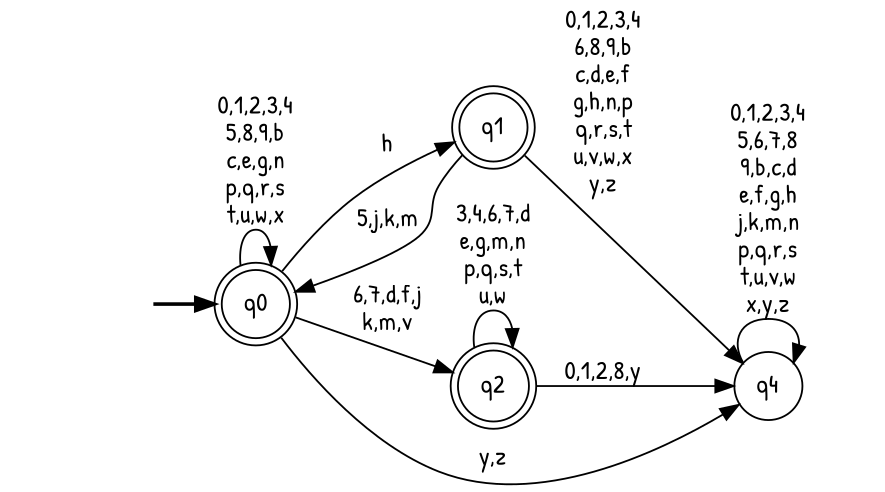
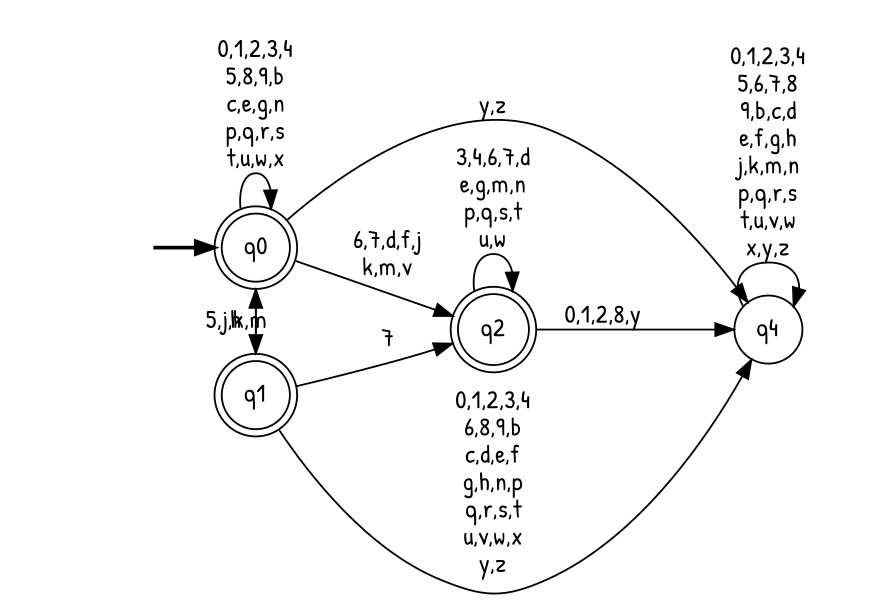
edge "q1" -> "q2": added, label "7"
